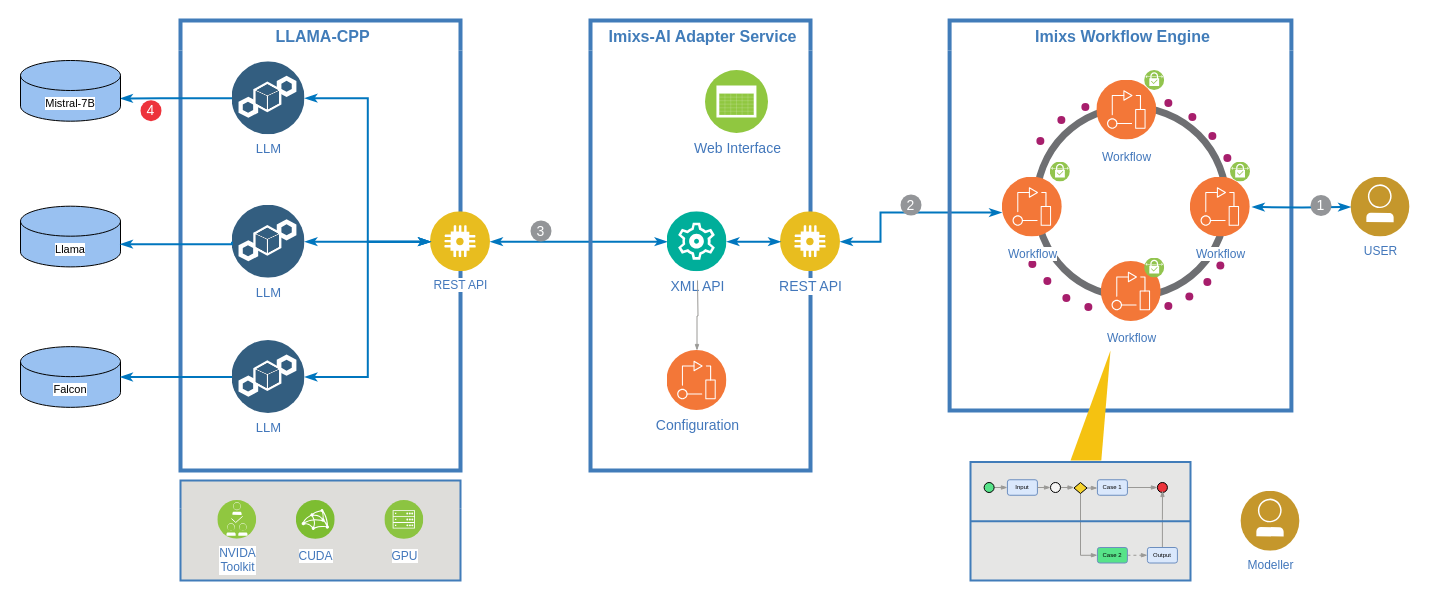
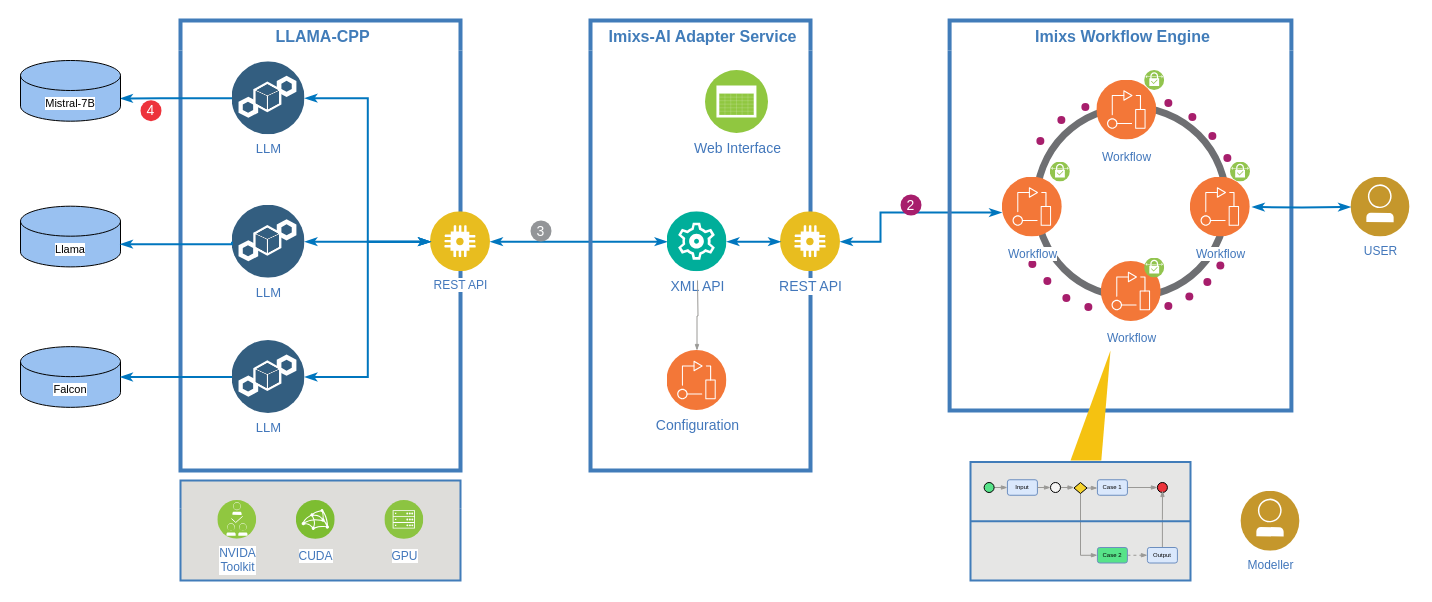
node "2": fillcolor #939598 -> #a71e6c
node "1": removed
